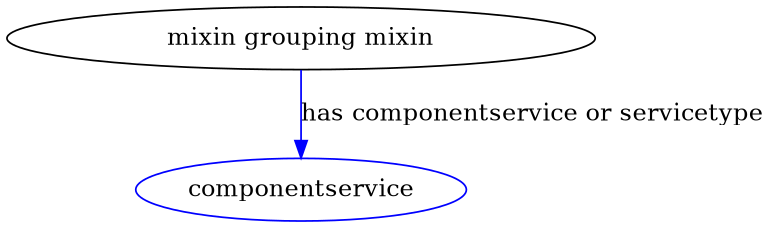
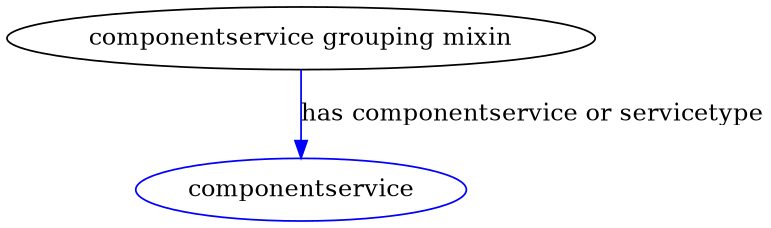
node "mixin grouping mixin": label "mixin grouping mixin" -> "componentservice grouping mixin"
